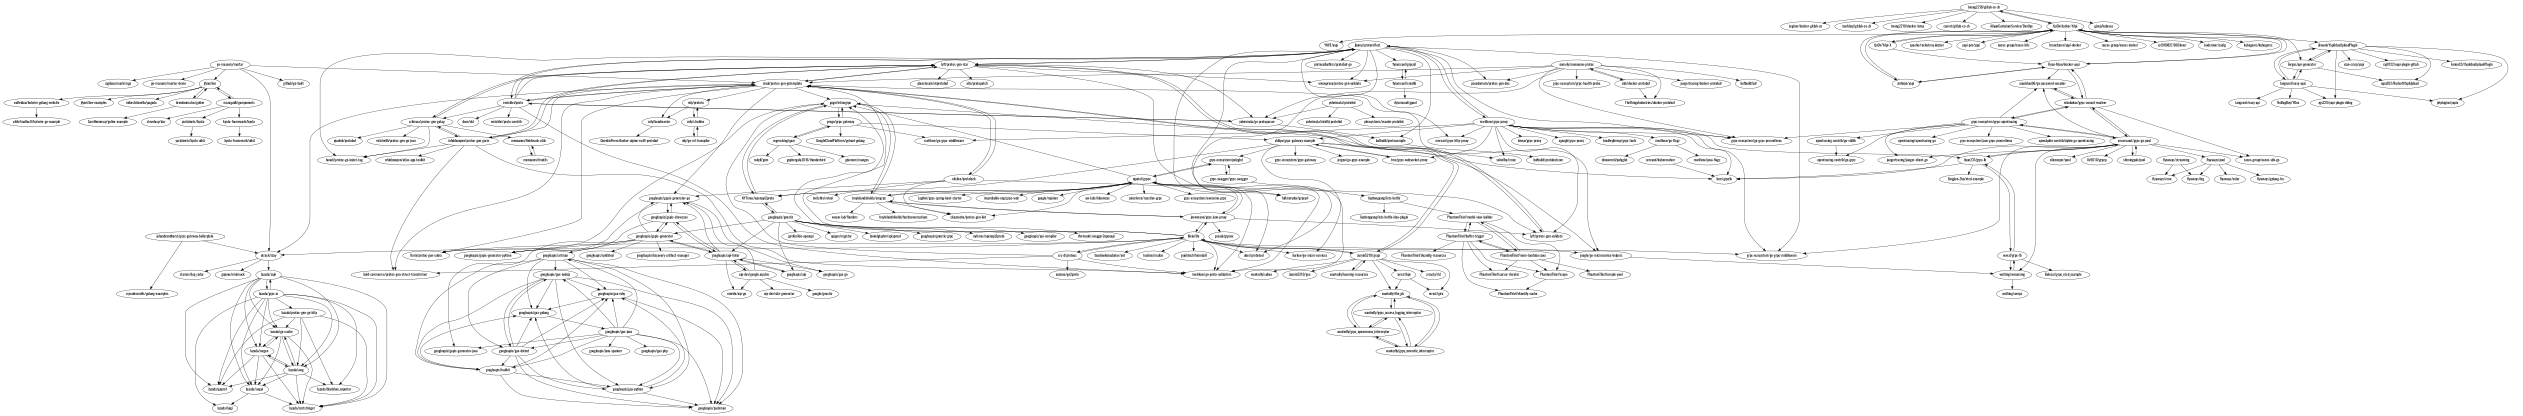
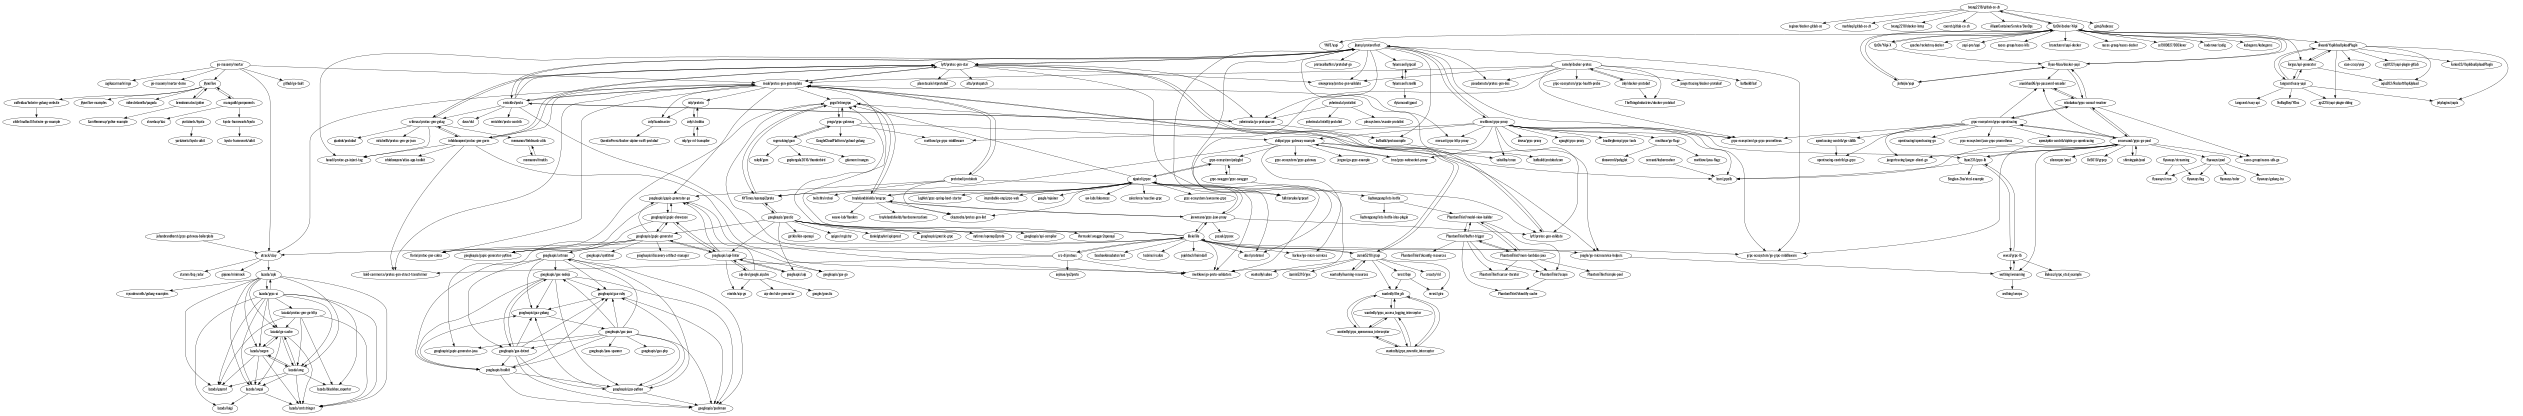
node "namely/mennanov-protoc": label "namely/mennanov-protoc" -> "namely/docker-protoc"
edge "maragudk/gomponents" -> "yuriizinets/kyoto": removed
node "nilslice/protolock": label "nilslice/protolock" -> "prototool/protolock"
edge "johanbrandhorst/grpc-gateway-boilerplate" -> "mycodesmells/golang-examples": now "lazada/sqle" -> "mycodesmells/golang-examples"
